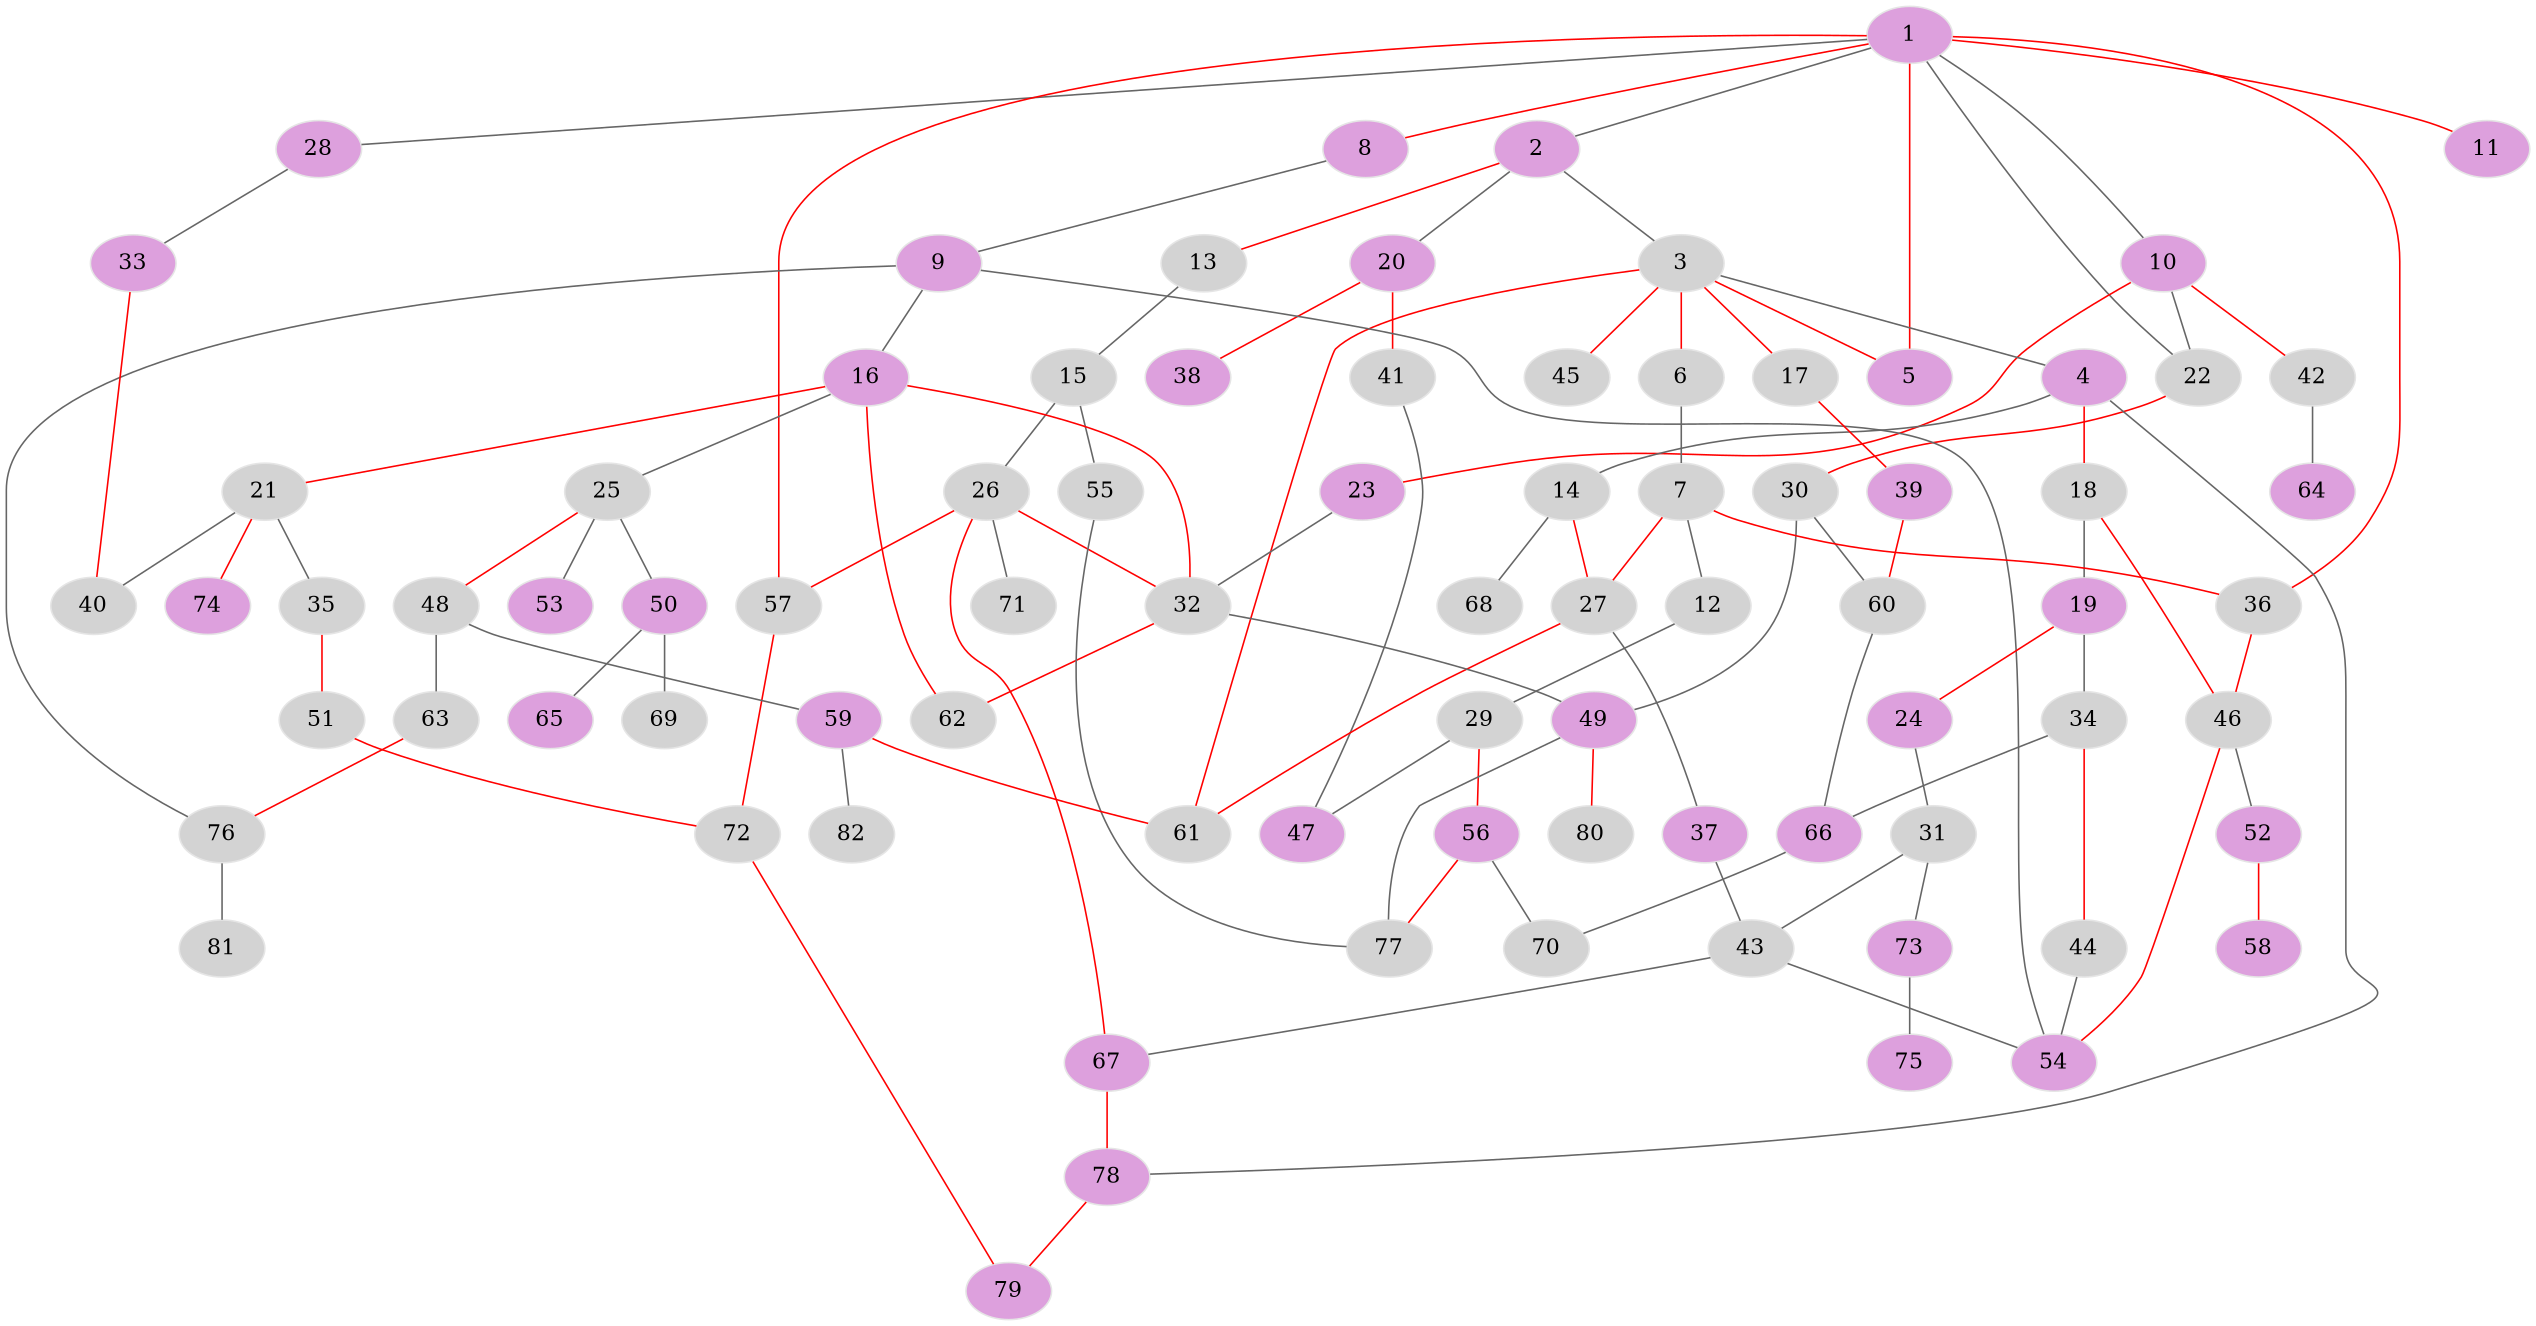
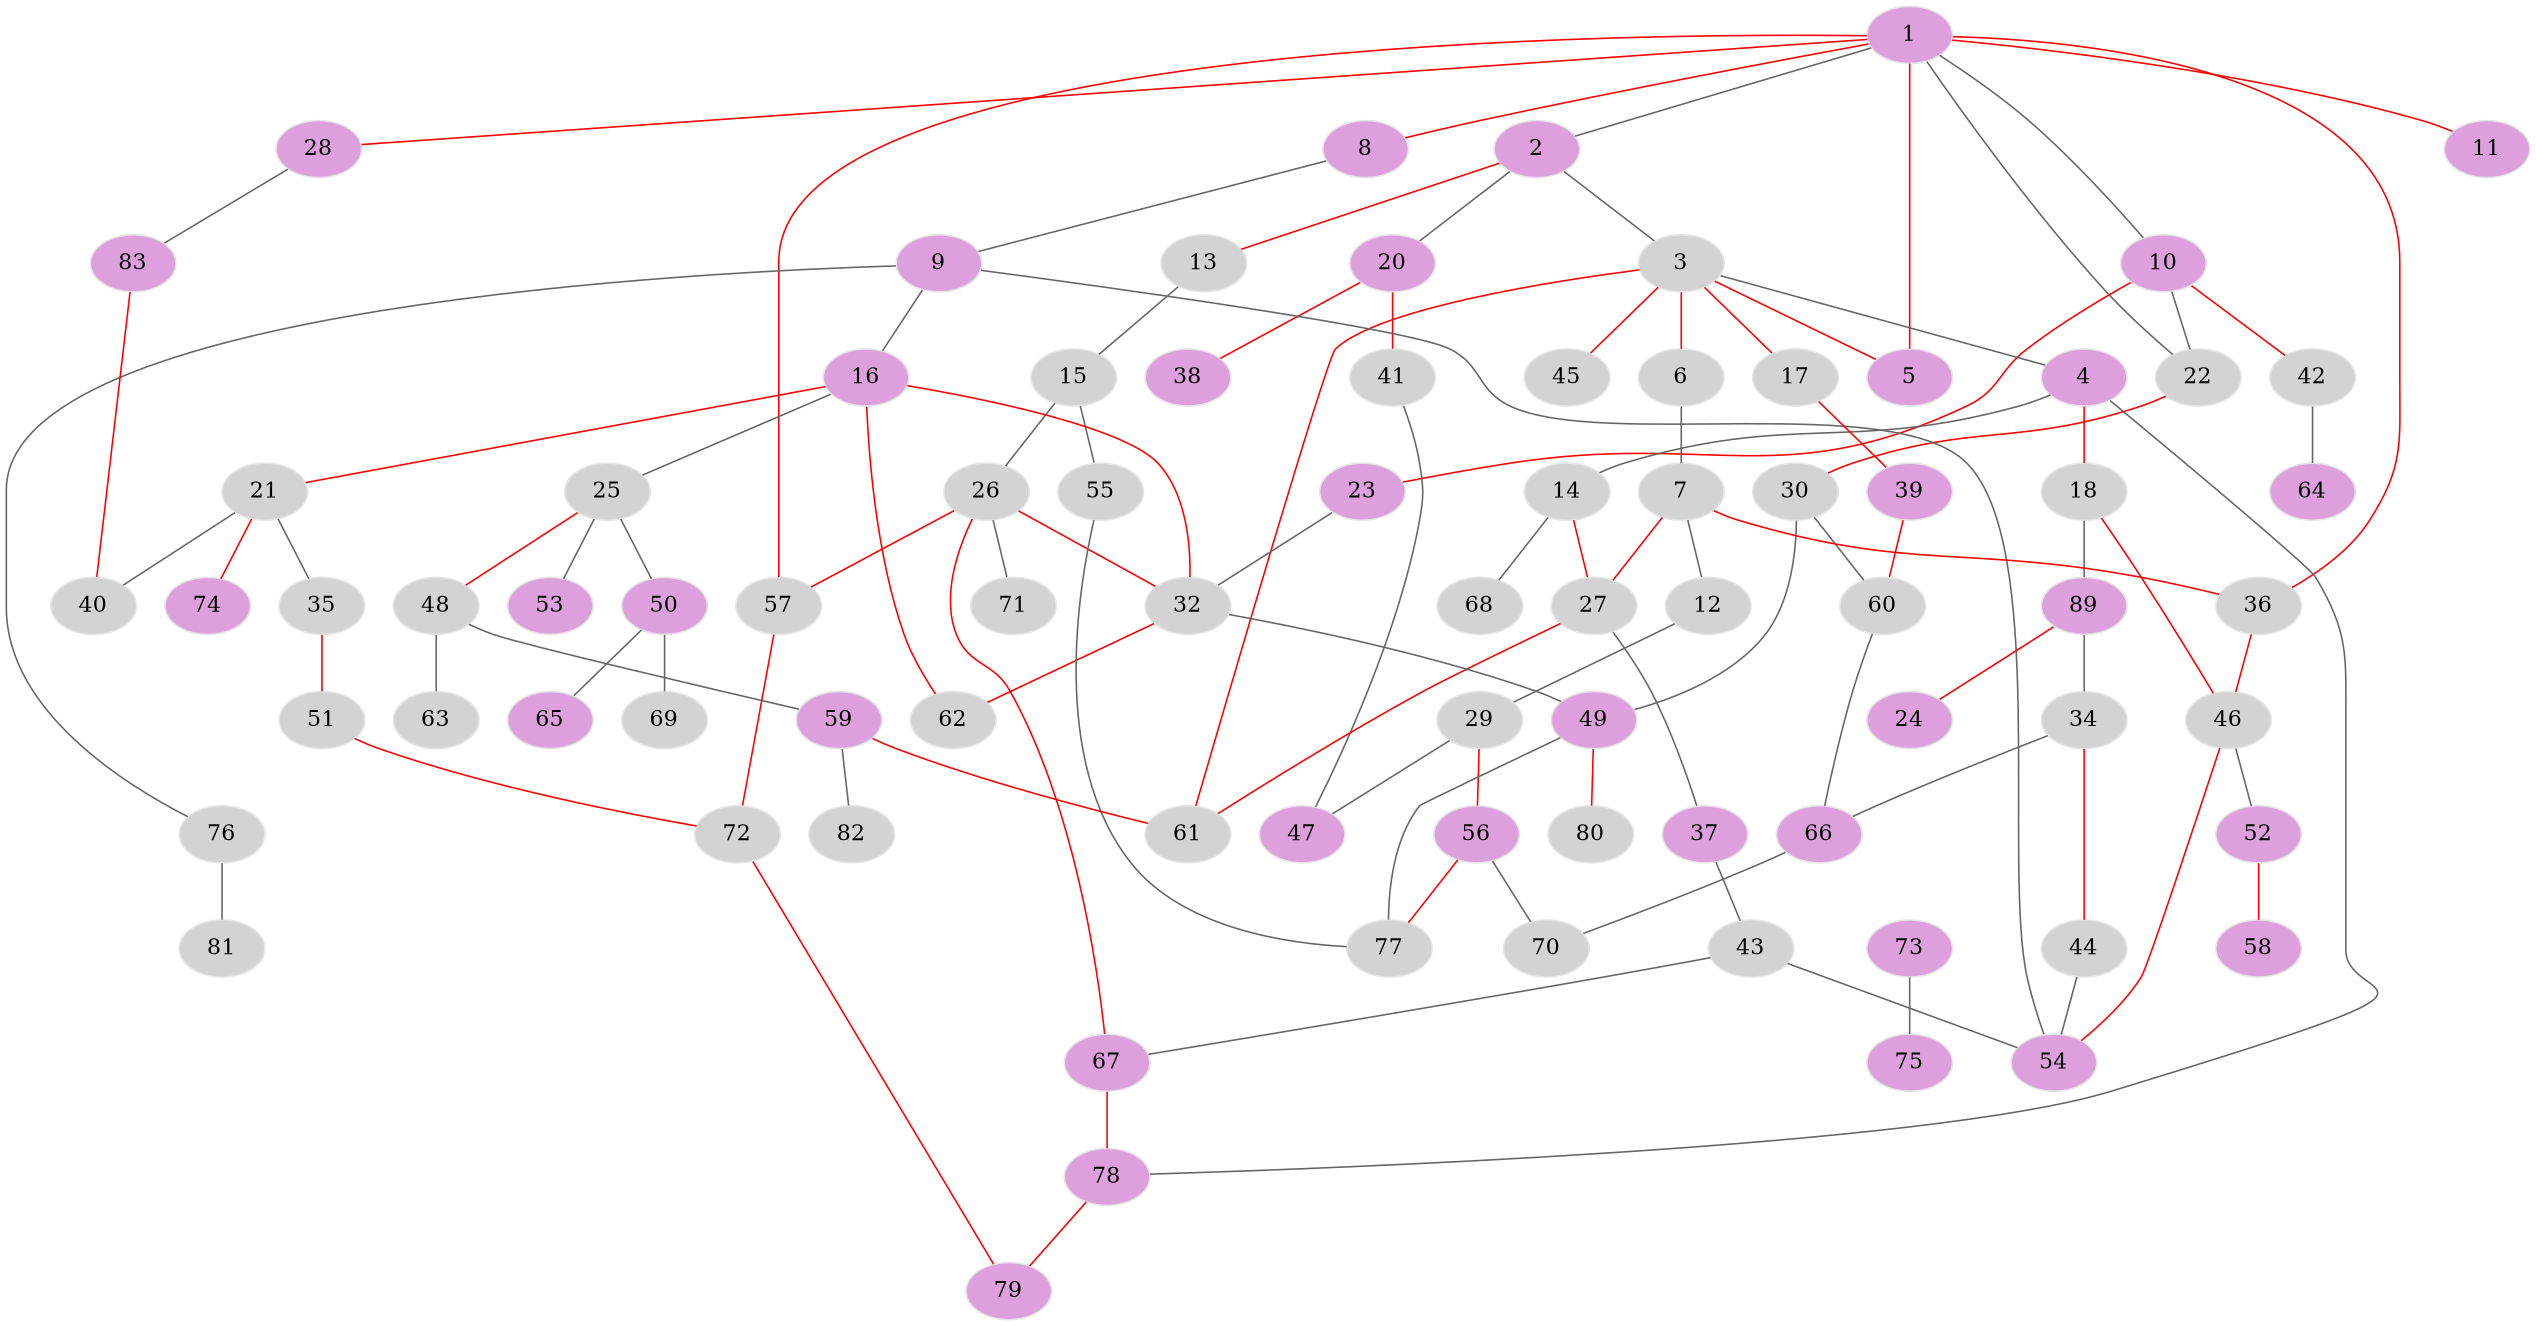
edge "1" -- "28": color gray40 -> red
node "33": label "33" -> "83"
node "19": label "19" -> "89"
edge "63" -- "76": removed
node "31": removed
